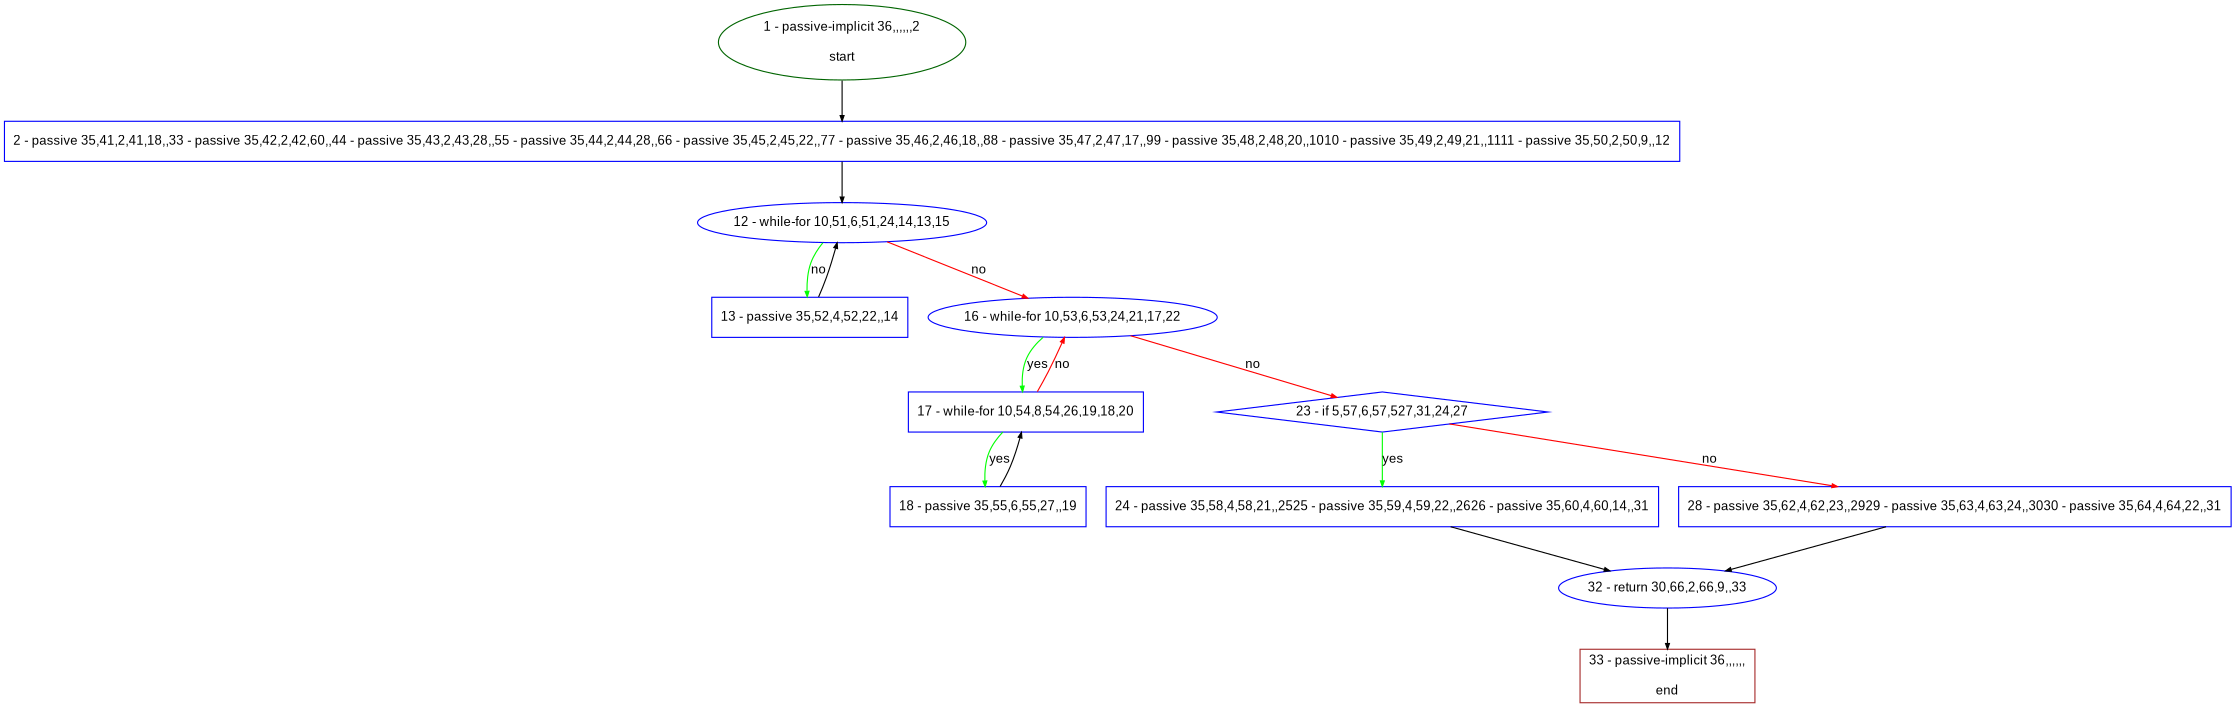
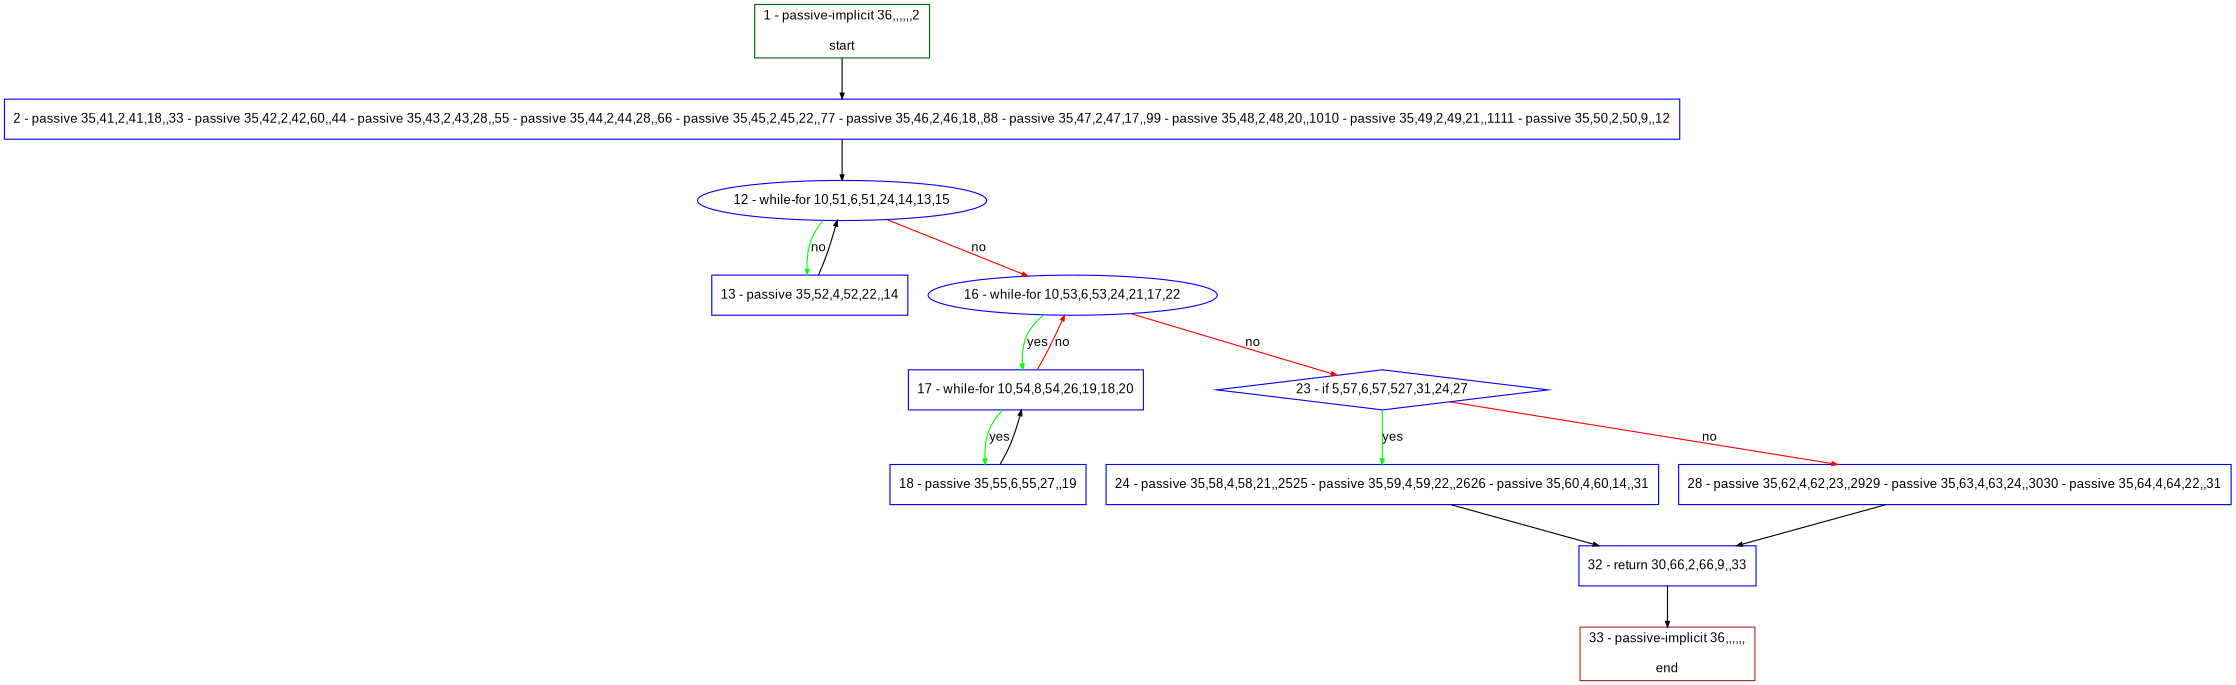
node "1 - passive-implicit 36,,,,,,2 start": shape ellipse -> box
node "32 - return 30,66,2,66,9,,33": shape ellipse -> box
